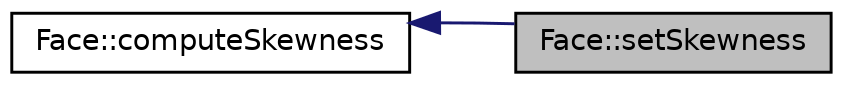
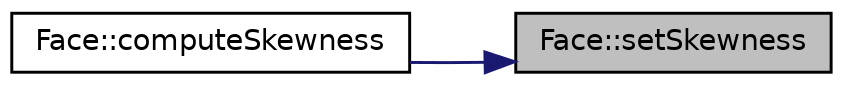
edge "Face::setSkewness" -> "Face::computeSkewness": reversed
